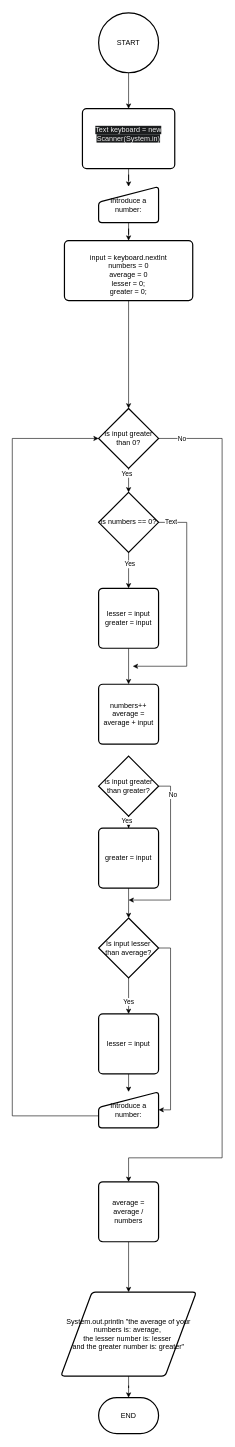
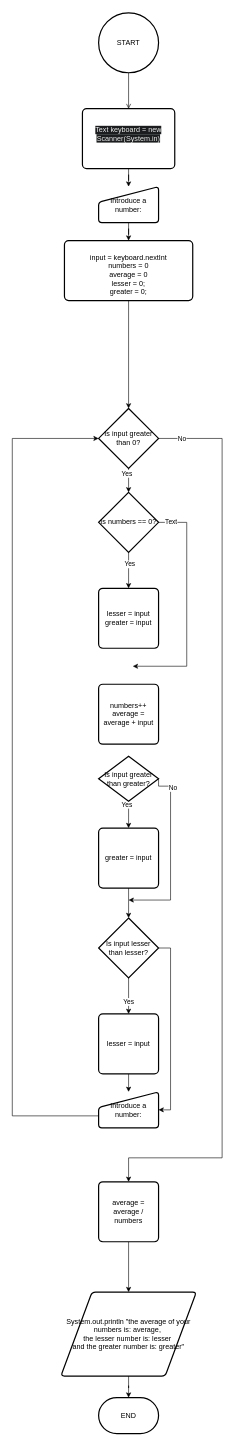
edge "START" -> "Text keyboard = new Scanner(System.in)": arrowhead classic -> open
edge "lesser = input greater = input" -> "numbers++ average = average + input": removed
node "Is input greater than greater?": size 60x60 -> 60x45
node "Is input lesser than average?": label "Is input lesser than average?" -> "Is input lesser than lesser?"
